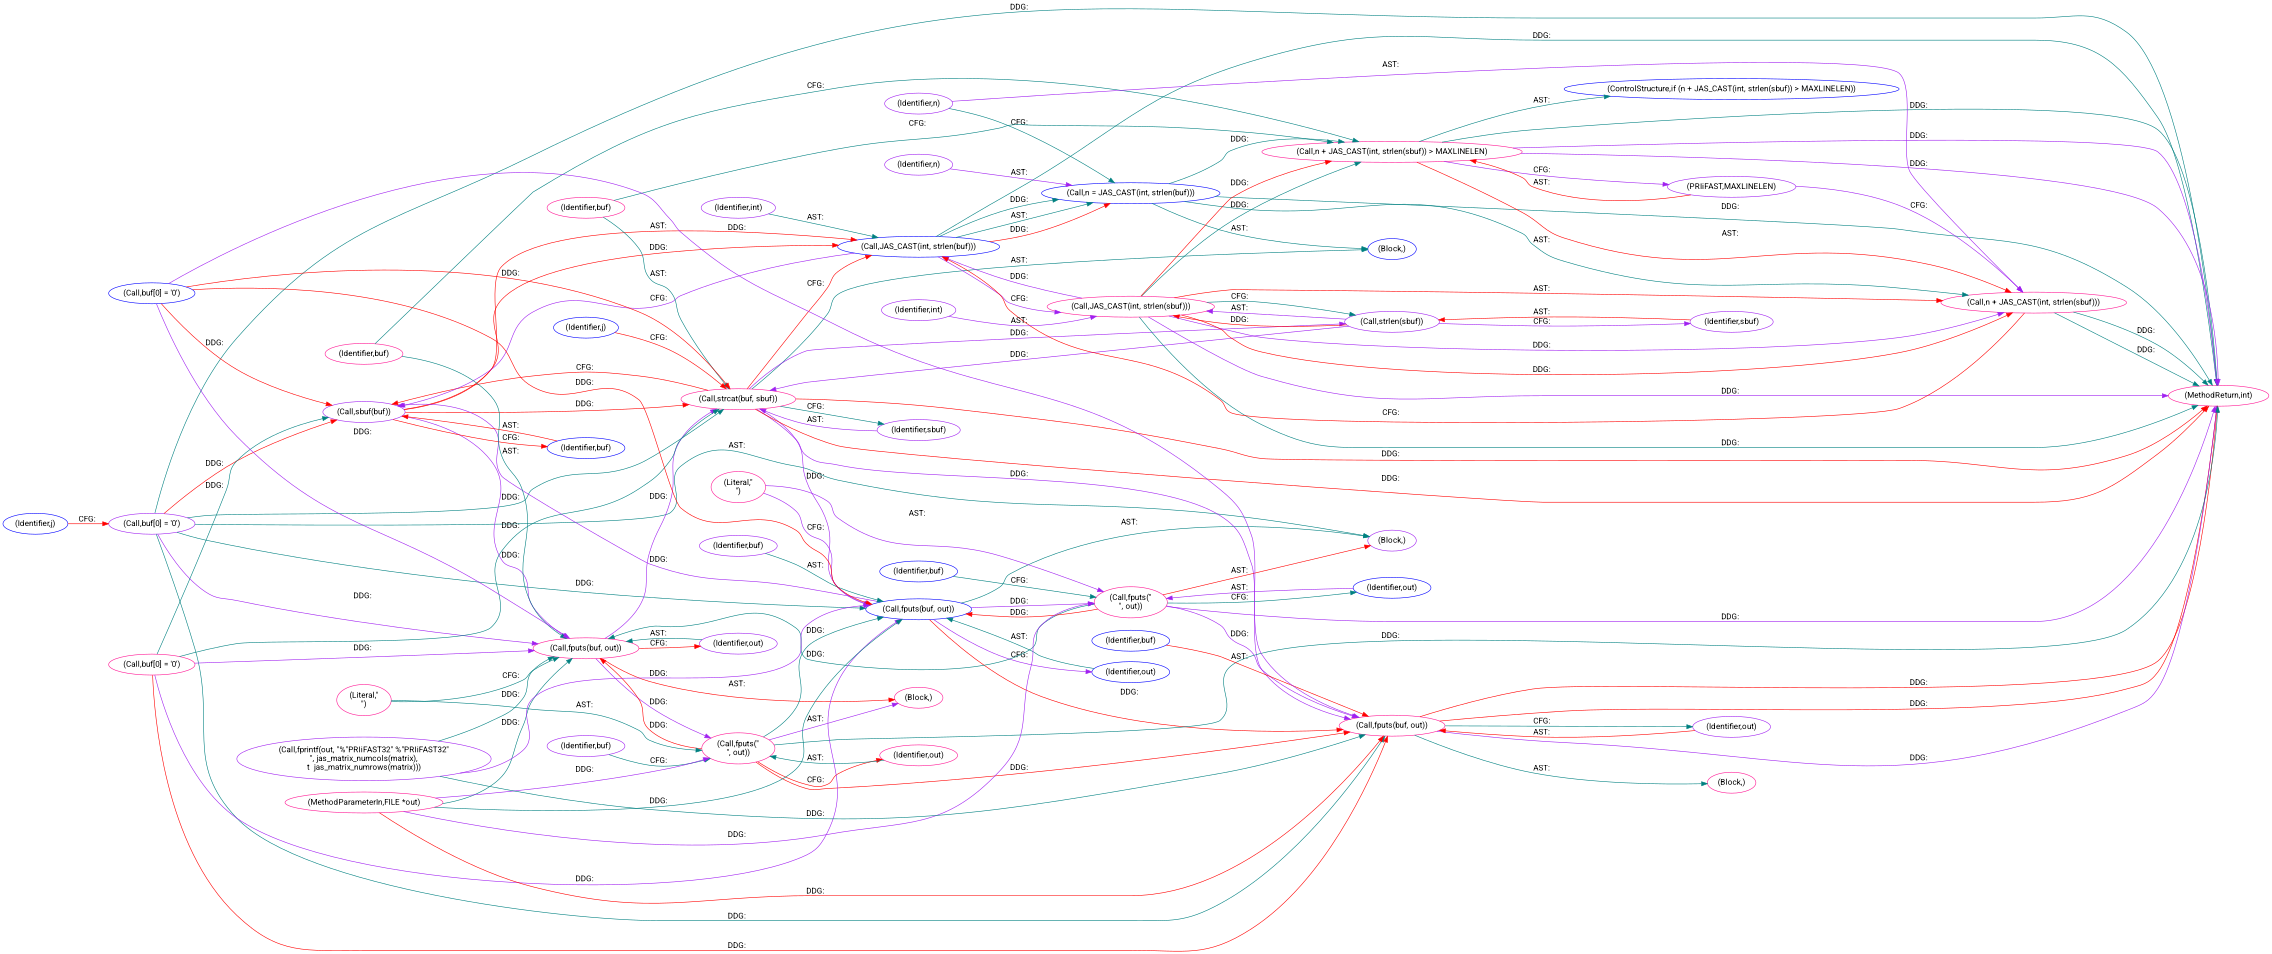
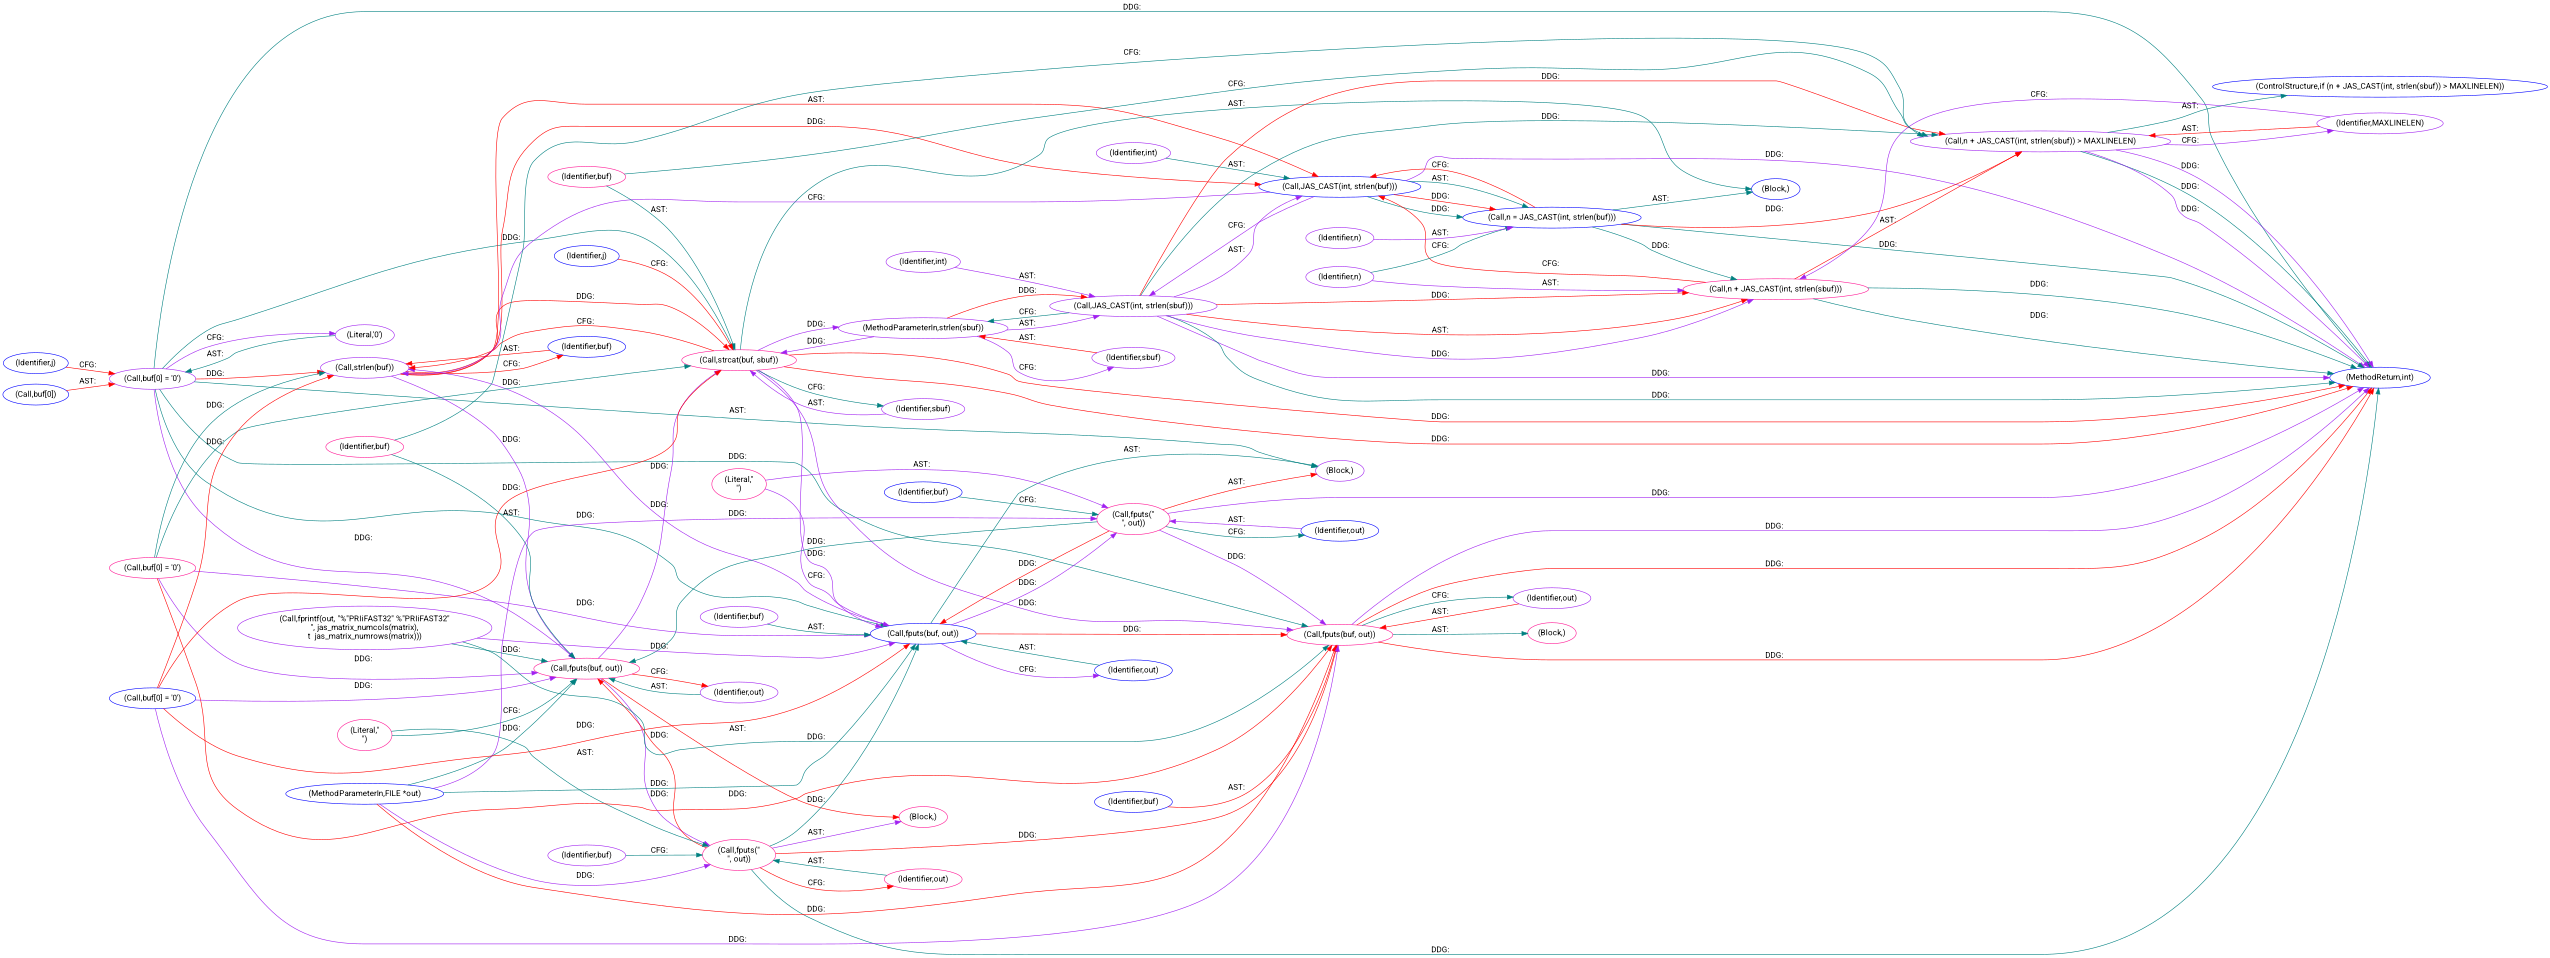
edge "(Call,JAS_CAST(int, strlen(buf)))" -> "(MethodReturn,int)": color teal -> purple
edge "(Call,n = JAS_CAST(int, strlen(buf)))" -> "(Call,n + JAS_CAST(int, strlen(sbuf)) > MAXLINELEN)": color teal -> red
node "(Call,n + JAS_CAST(int, strlen(sbuf)) > MAXLINELEN)": color deeppink -> purple
node "(PRIiFAST,MAXLINELEN)": label "(PRIiFAST,MAXLINELEN)" -> "(Identifier,MAXLINELEN)"
edge "(Call,n = JAS_CAST(int, strlen(buf)))" -> "(Call,n + JAS_CAST(int, strlen(sbuf)))": label "AST: " -> "DDG: "
edge "(Call,n + JAS_CAST(int, strlen(sbuf)) > MAXLINELEN)" -> "(Call,n + JAS_CAST(int, strlen(sbuf)))": reversed
edge "(Call,JAS_CAST(int, strlen(sbuf)))" -> "(Call,JAS_CAST(int, strlen(buf)))": label "DDG: " -> "AST: "
node "(Call,JAS_CAST(int, strlen(sbuf)))": color deeppink -> purple
edge "(Call,strcat(buf, sbuf))" -> "(Call,JAS_CAST(int, strlen(buf)))": now "(Call,n = JAS_CAST(int, strlen(buf)))" -> "(Call,JAS_CAST(int, strlen(buf)))"
node "(Call,strlen(sbuf))": label "(Call,strlen(sbuf))" -> "(MethodParameterIn,strlen(sbuf))"
node "(Literal,'0')": added
node "(Call,buf[0])": added
node "(MethodReturn,int)": color deeppink -> blue
node "(Call,sbuf(buf))": label "(Call,sbuf(buf))" -> "(Call,strlen(buf))"
node "(MethodParameterIn,FILE *out)": color deeppink -> blue
